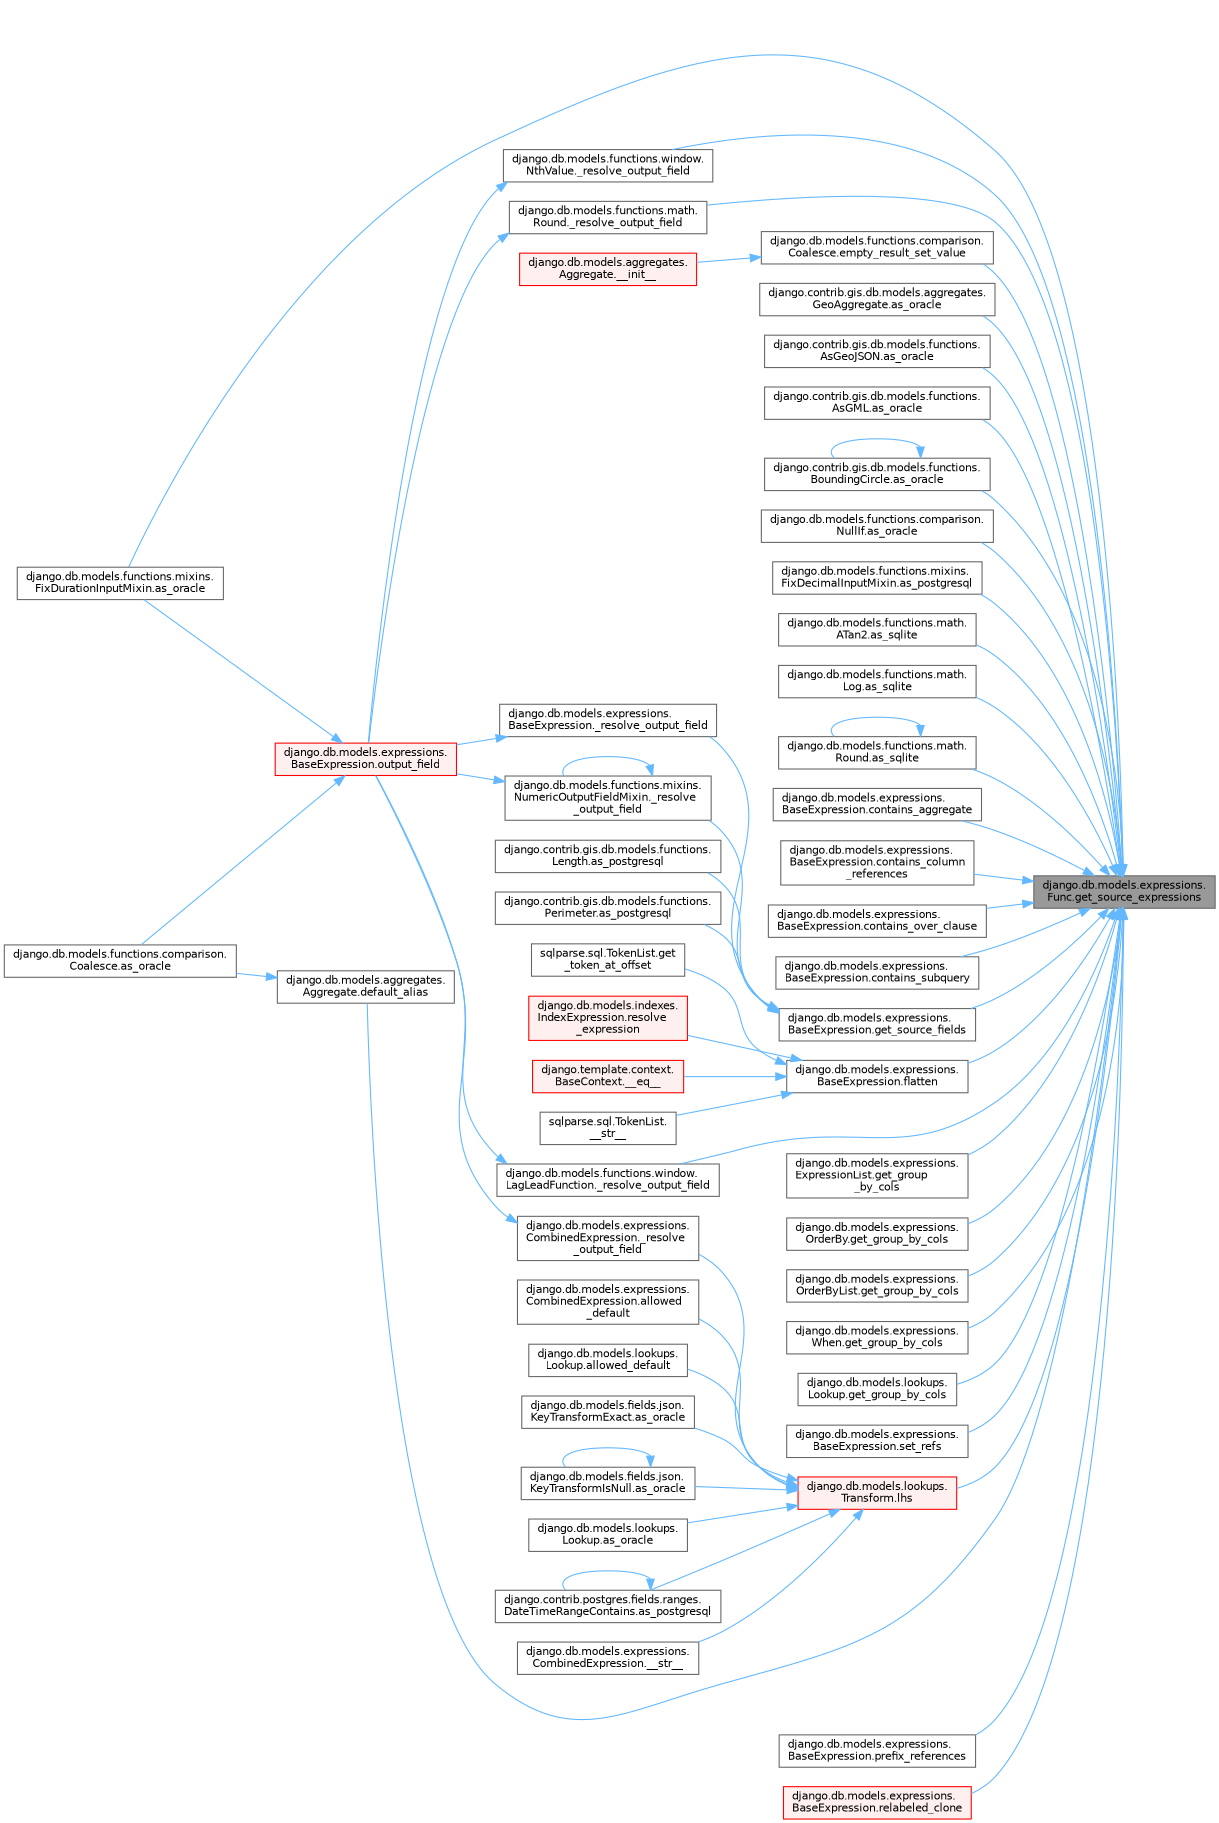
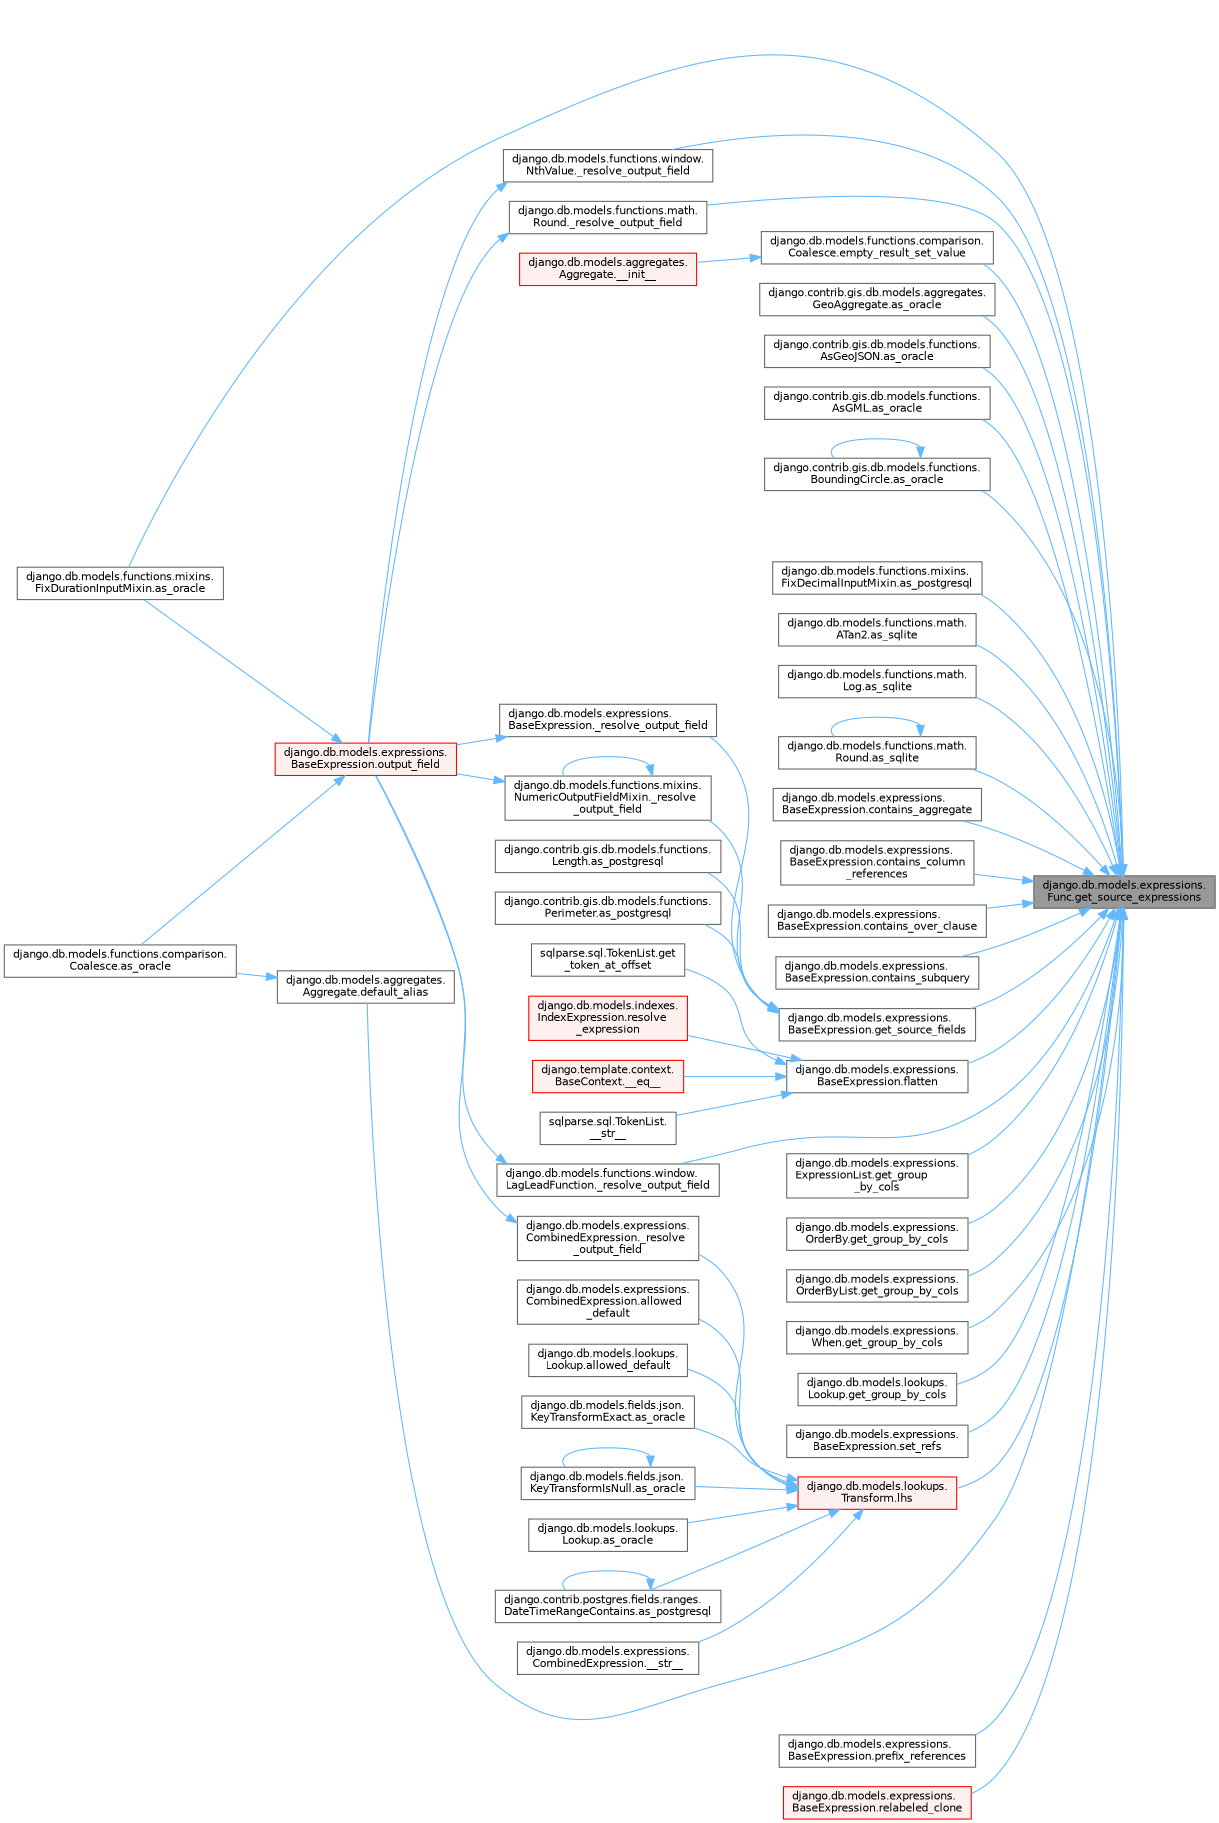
node "django.db.models.functions.comparison. NullIf.as_oracle": removed
